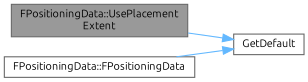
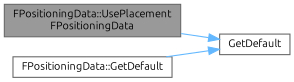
node "FPositioningData::UsePlacement Extent": label "FPositioningData::UsePlacement Extent" -> "FPositioningData::UsePlacement FPositioningData"
node "FPositioningData::FPositioningData": label "FPositioningData::FPositioningData" -> "FPositioningData::GetDefault"
